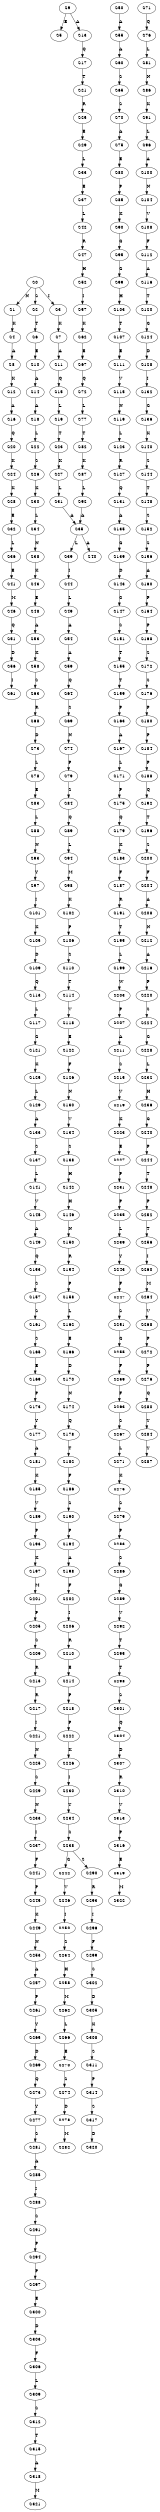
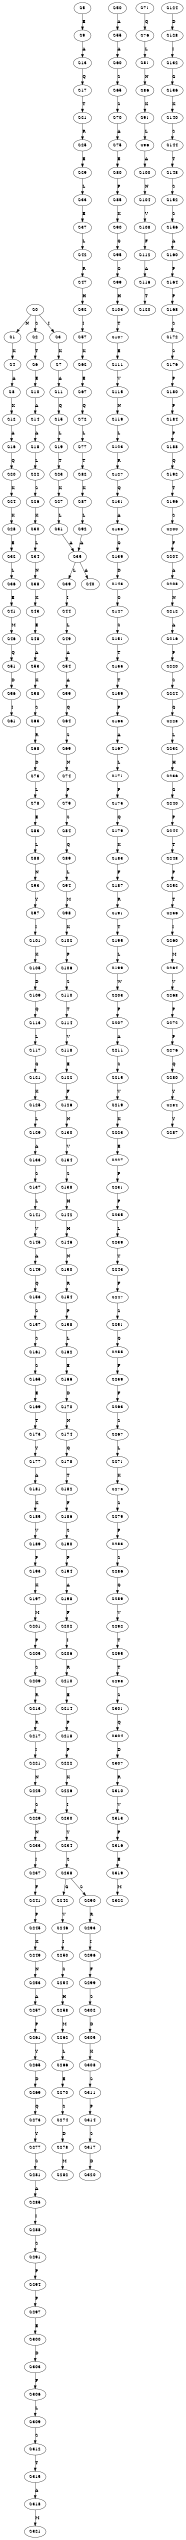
edge "S9" -> "S5": reversed
edge "S120" -> "S124": removed, label "G"
edge "S169" -> "S173": label "P" -> "T"
